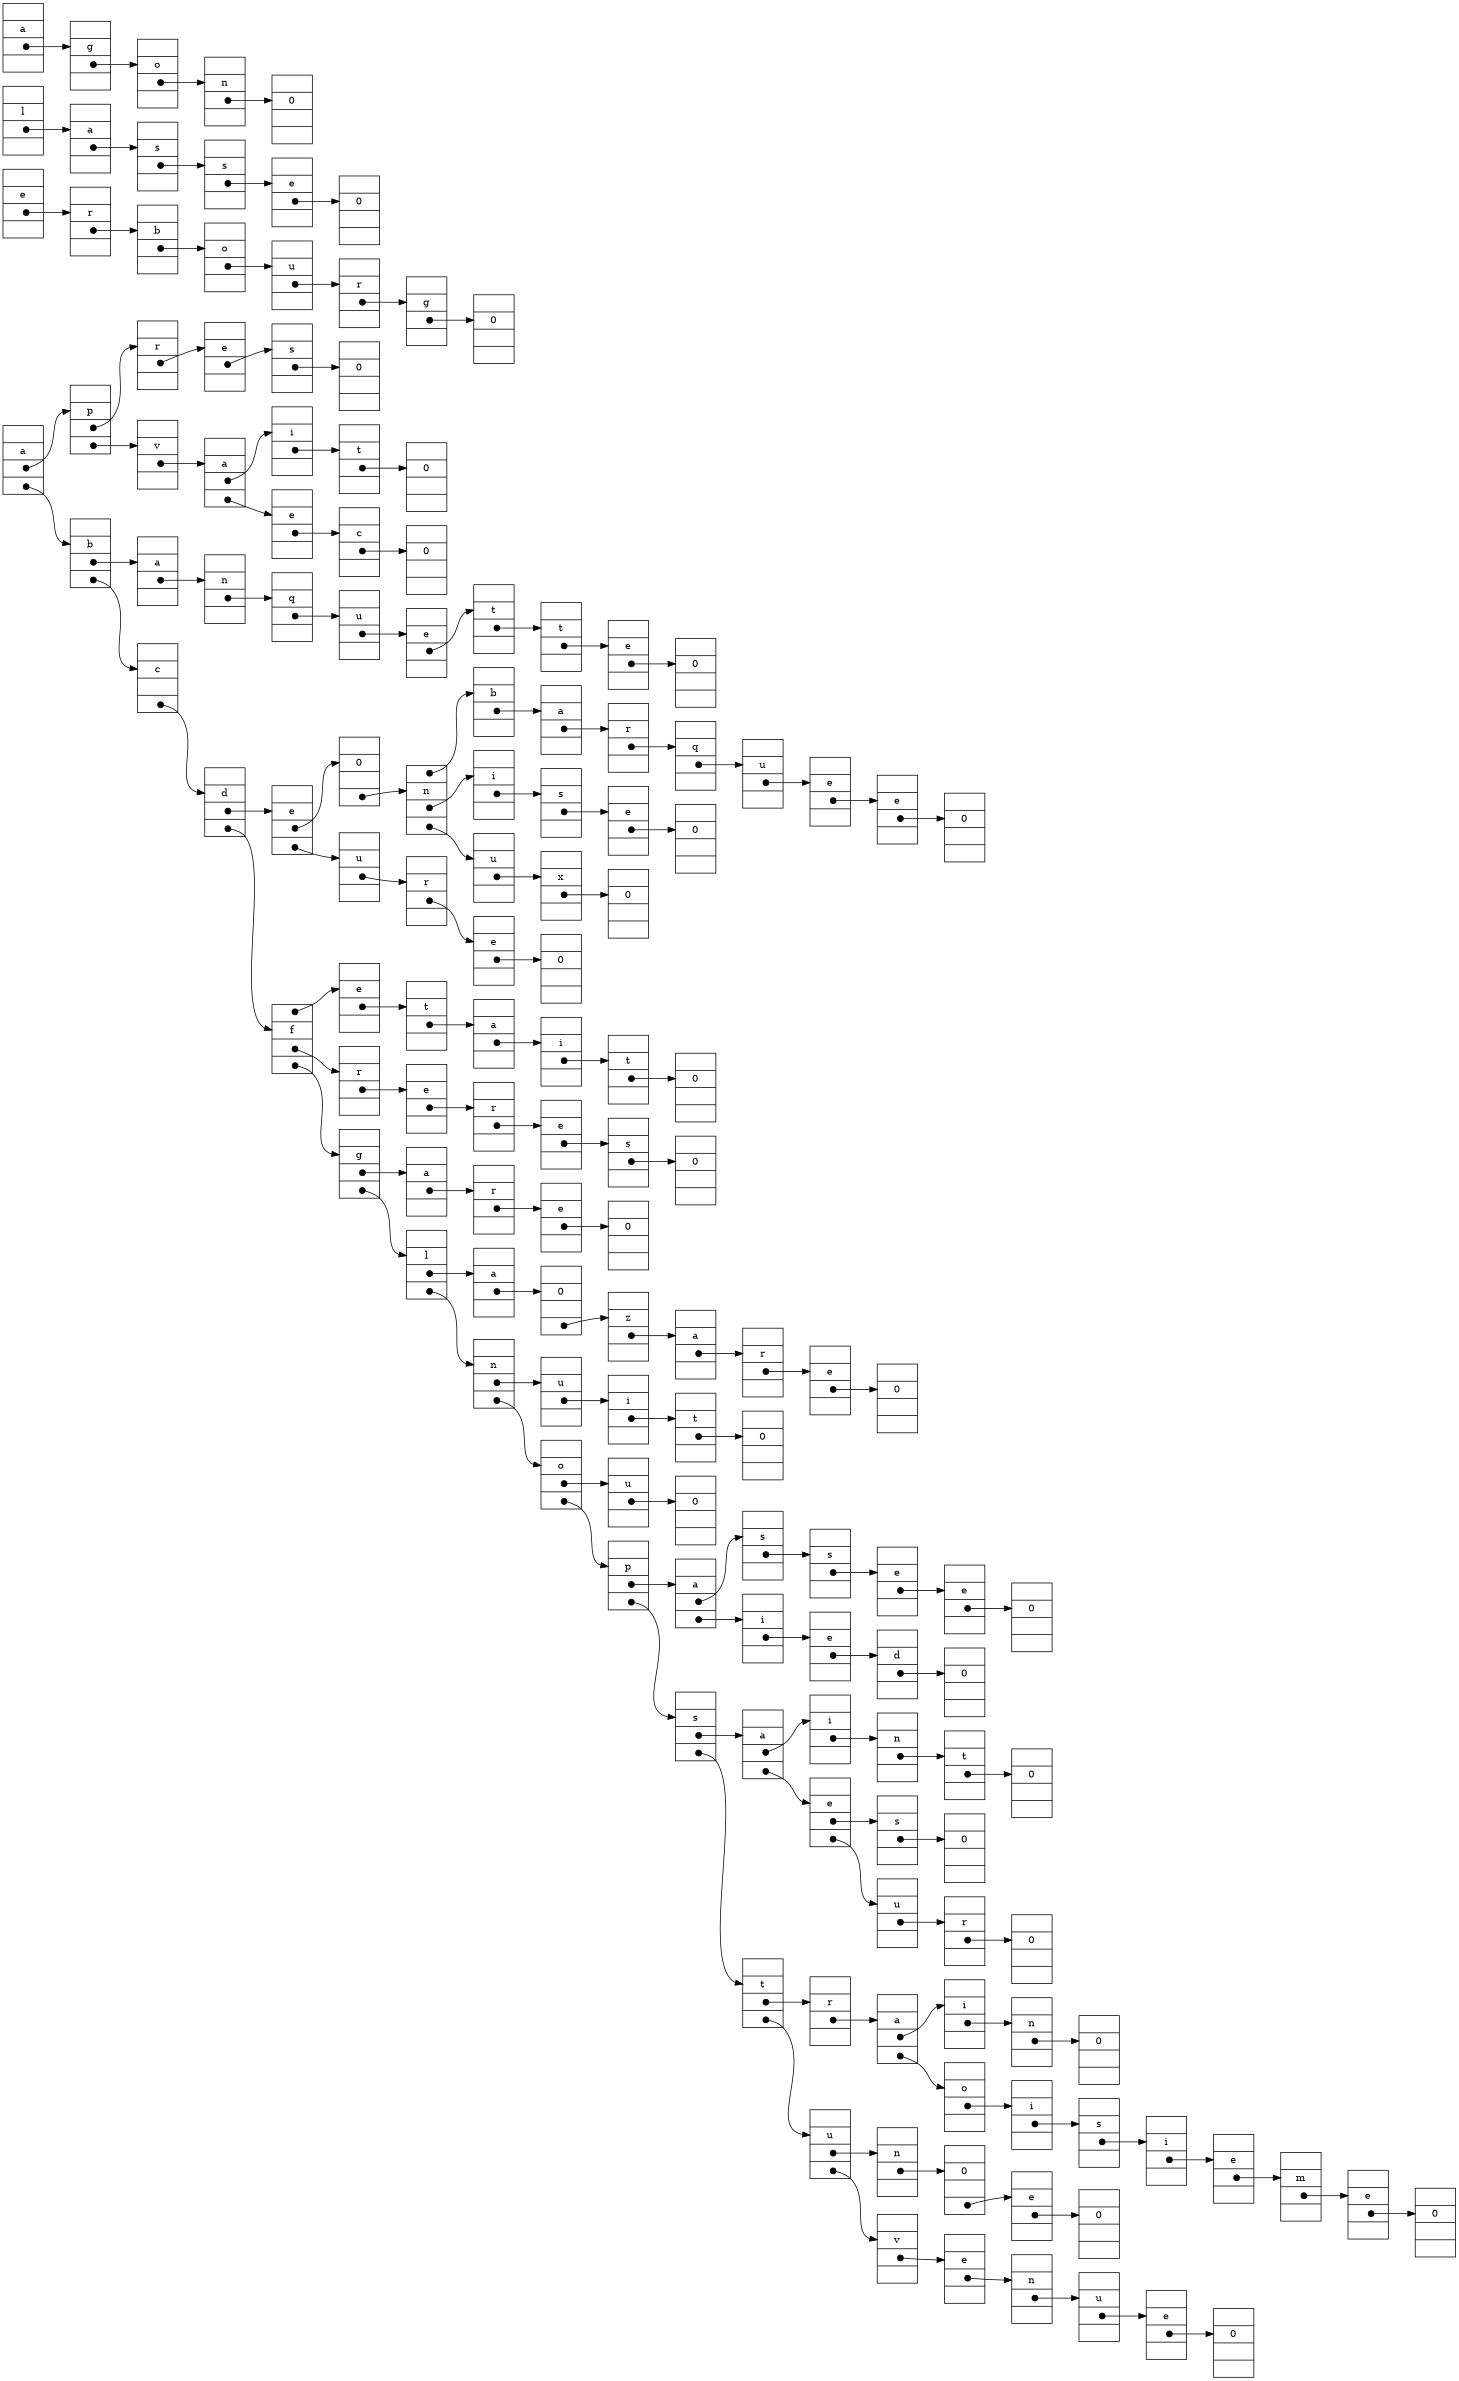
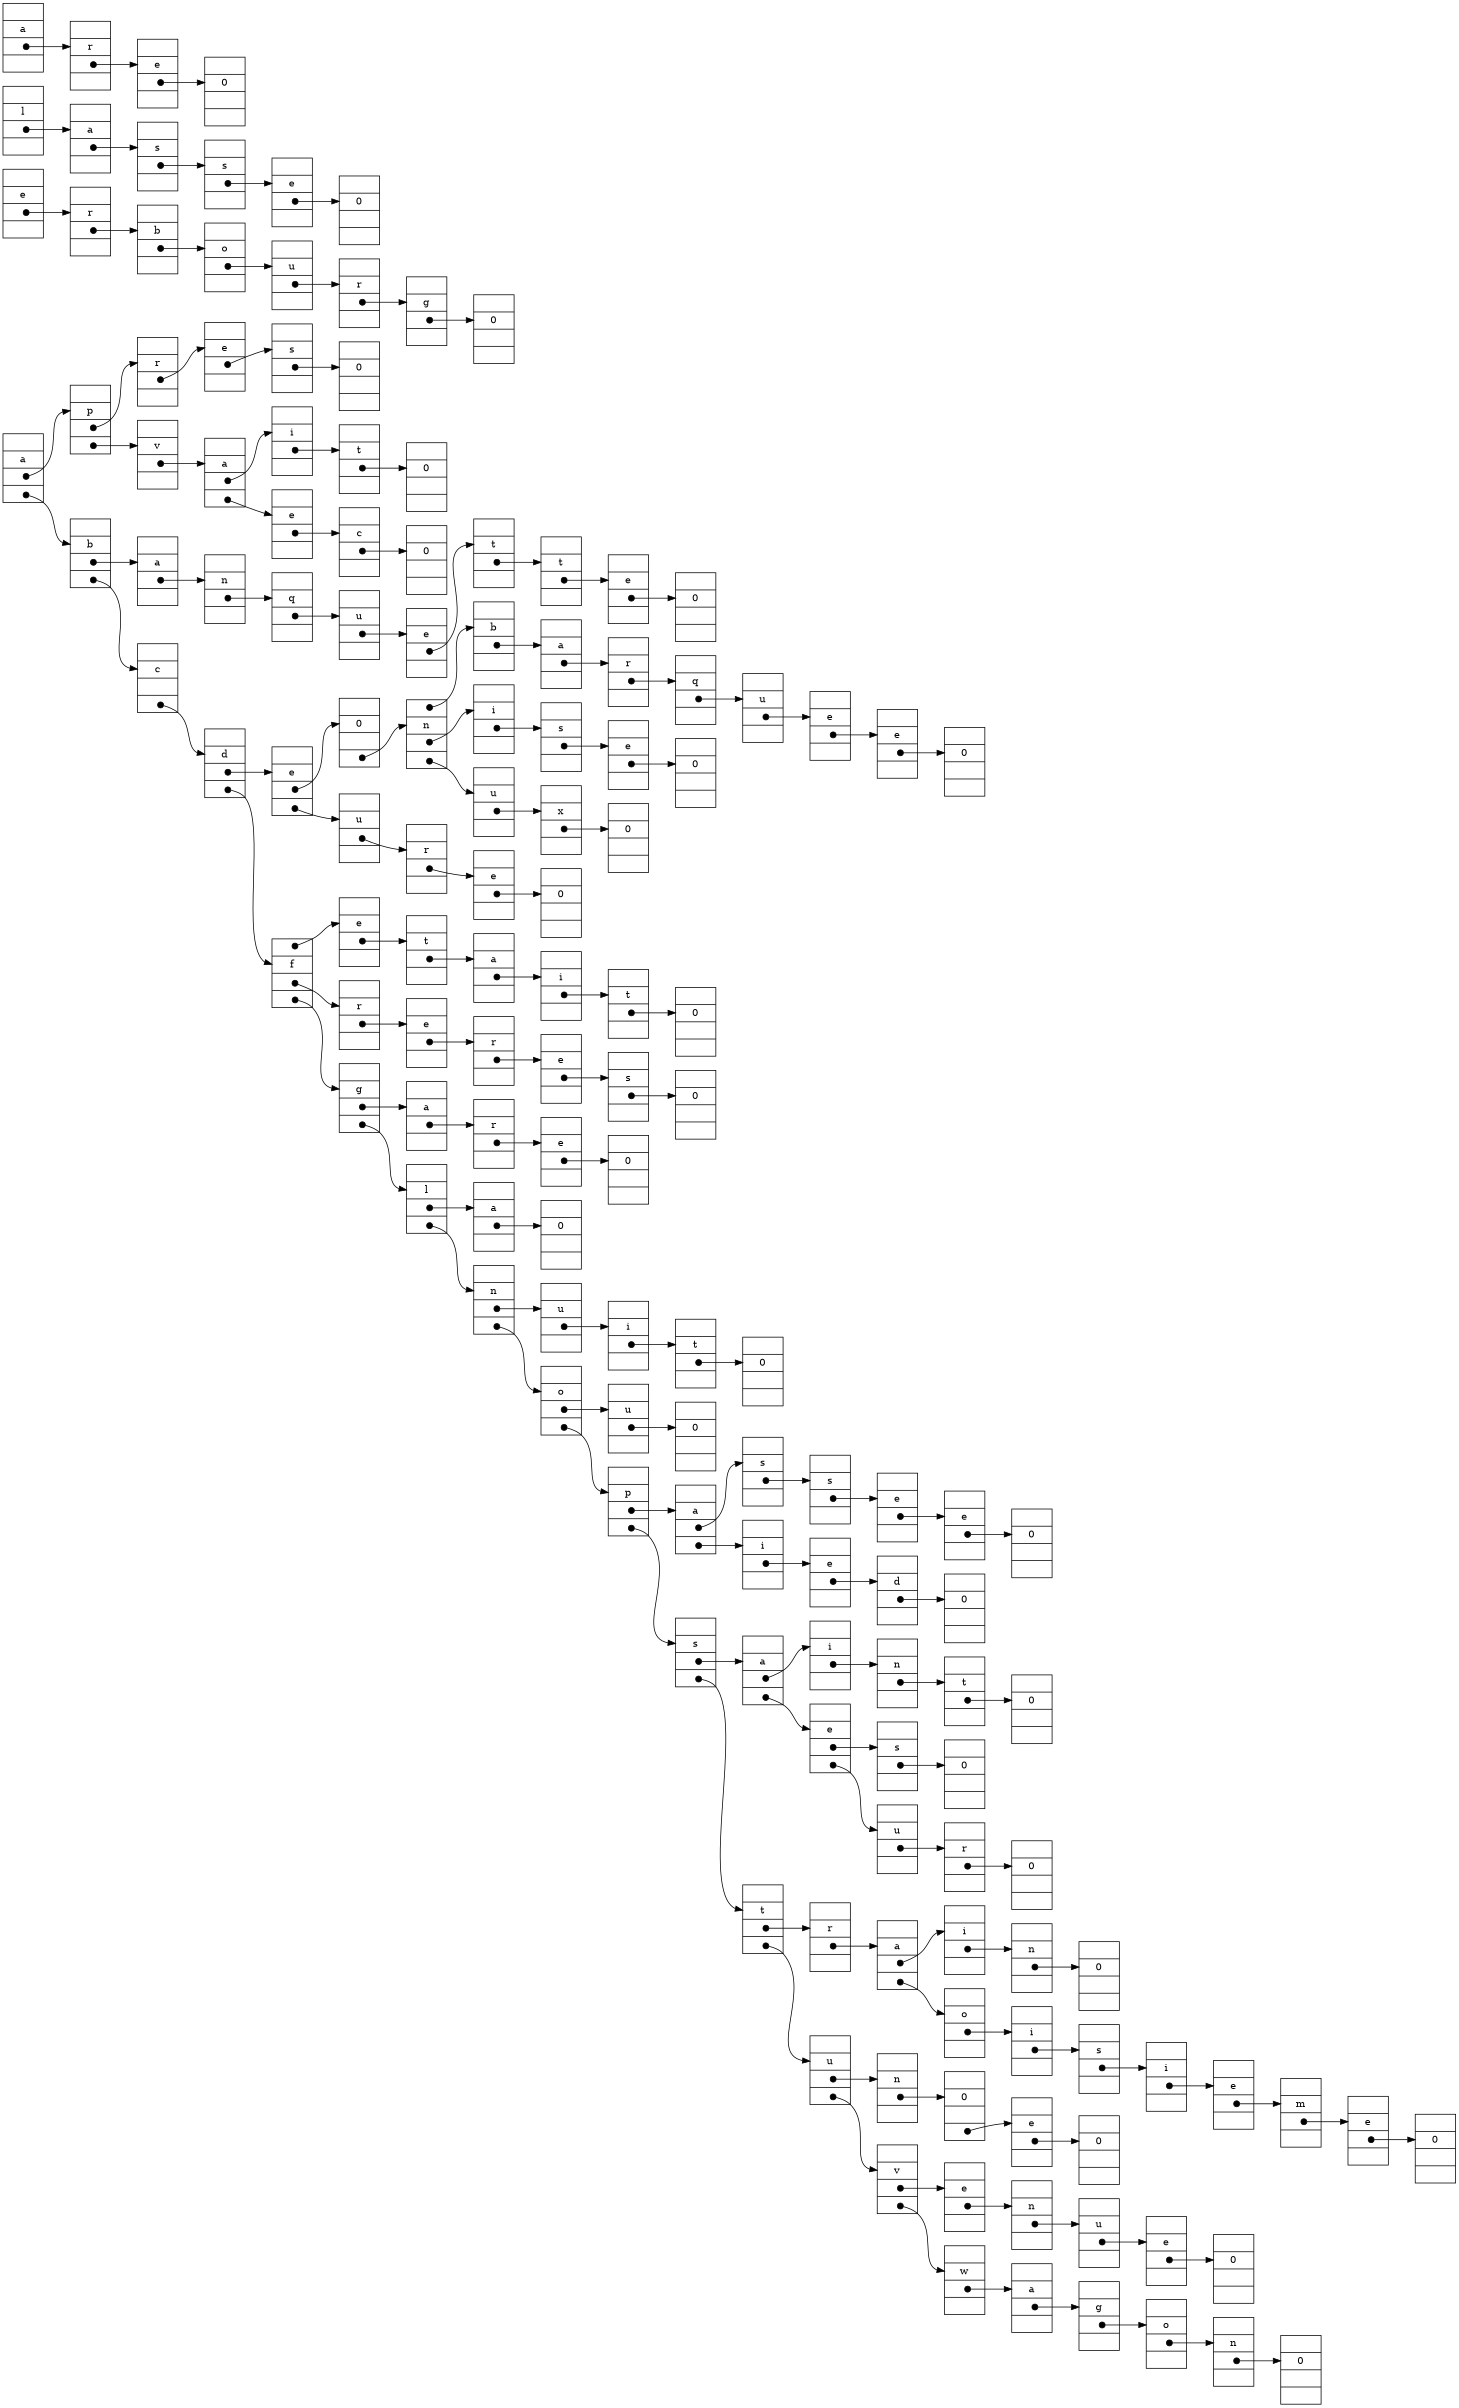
node "z": removed
node "w": added
